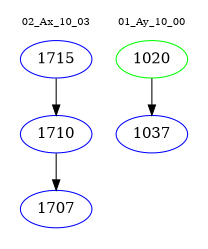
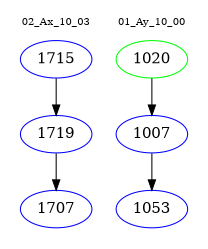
node "1710": label "1710" -> "1719"
node "1037": label "1037" -> "1007"
node "1053": added
